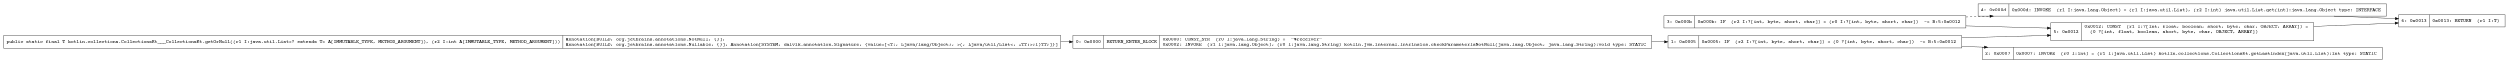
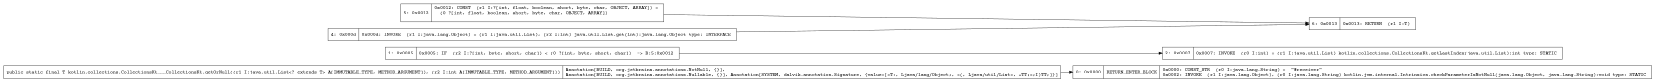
node "3: 0x000b": removed
edge "1: 0x0005" -> "5: 0x0012": removed
edge "0: 0x0000" -> "1: 0x0005": removed
